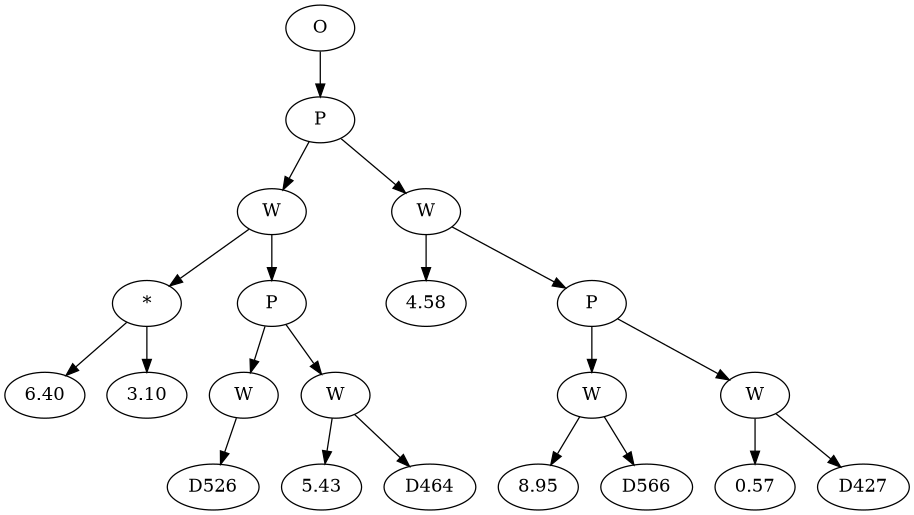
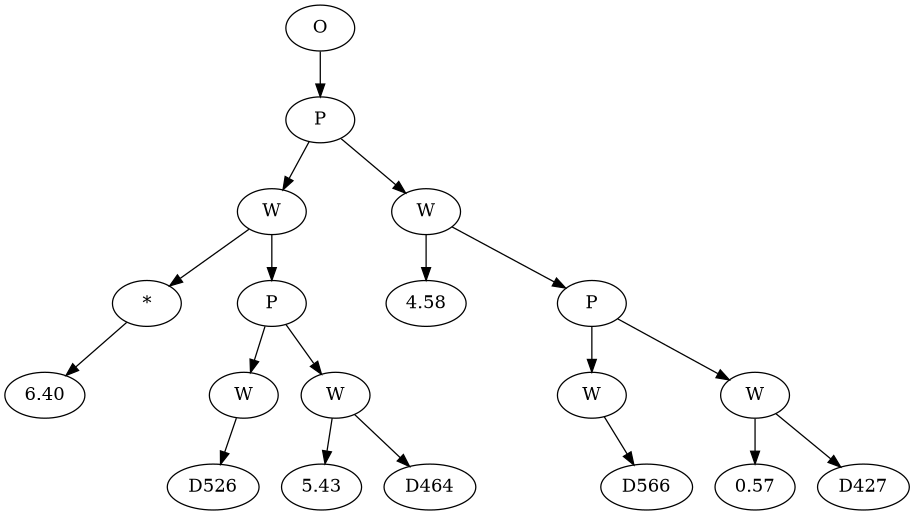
node "3.10": removed
node "8.95": removed
